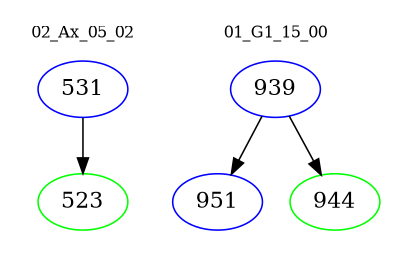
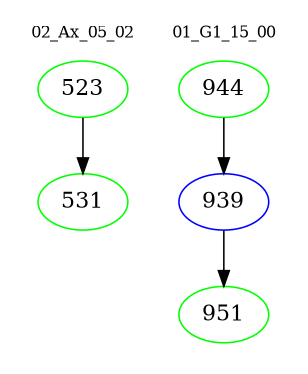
node "531": color blue -> green
edge "531" -> "523": reversed
edge "939" -> "944": reversed
node "951": color blue -> green
